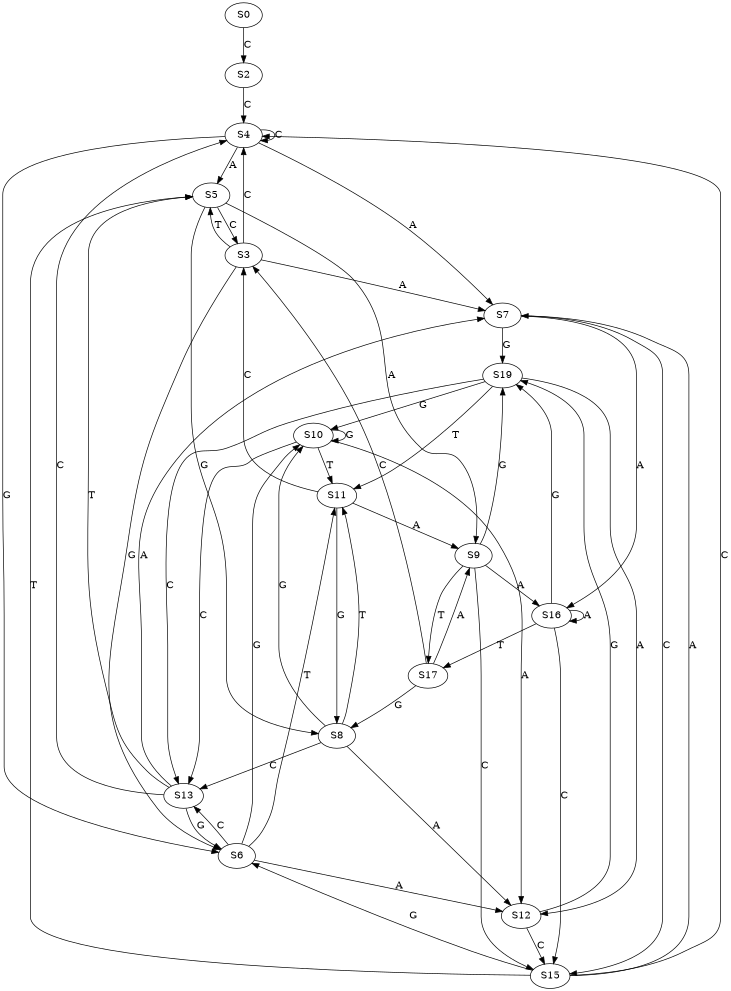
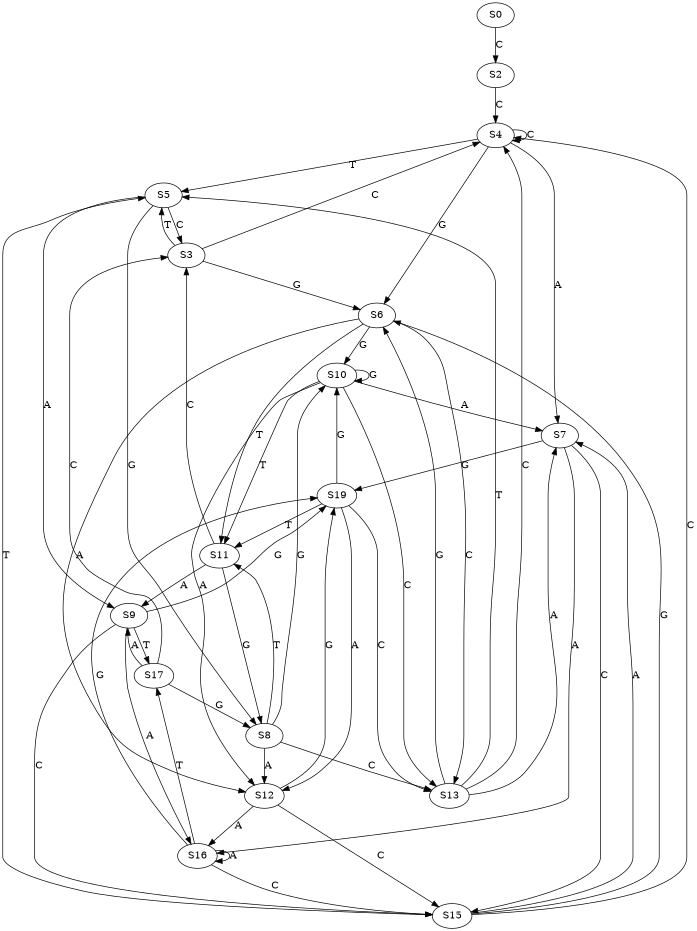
edge "S4" -> "S5": label "A" -> "T"
edge "S3" -> "S7": now "S10" -> "S7"
edge "S12" -> "S16": added, label "A"
